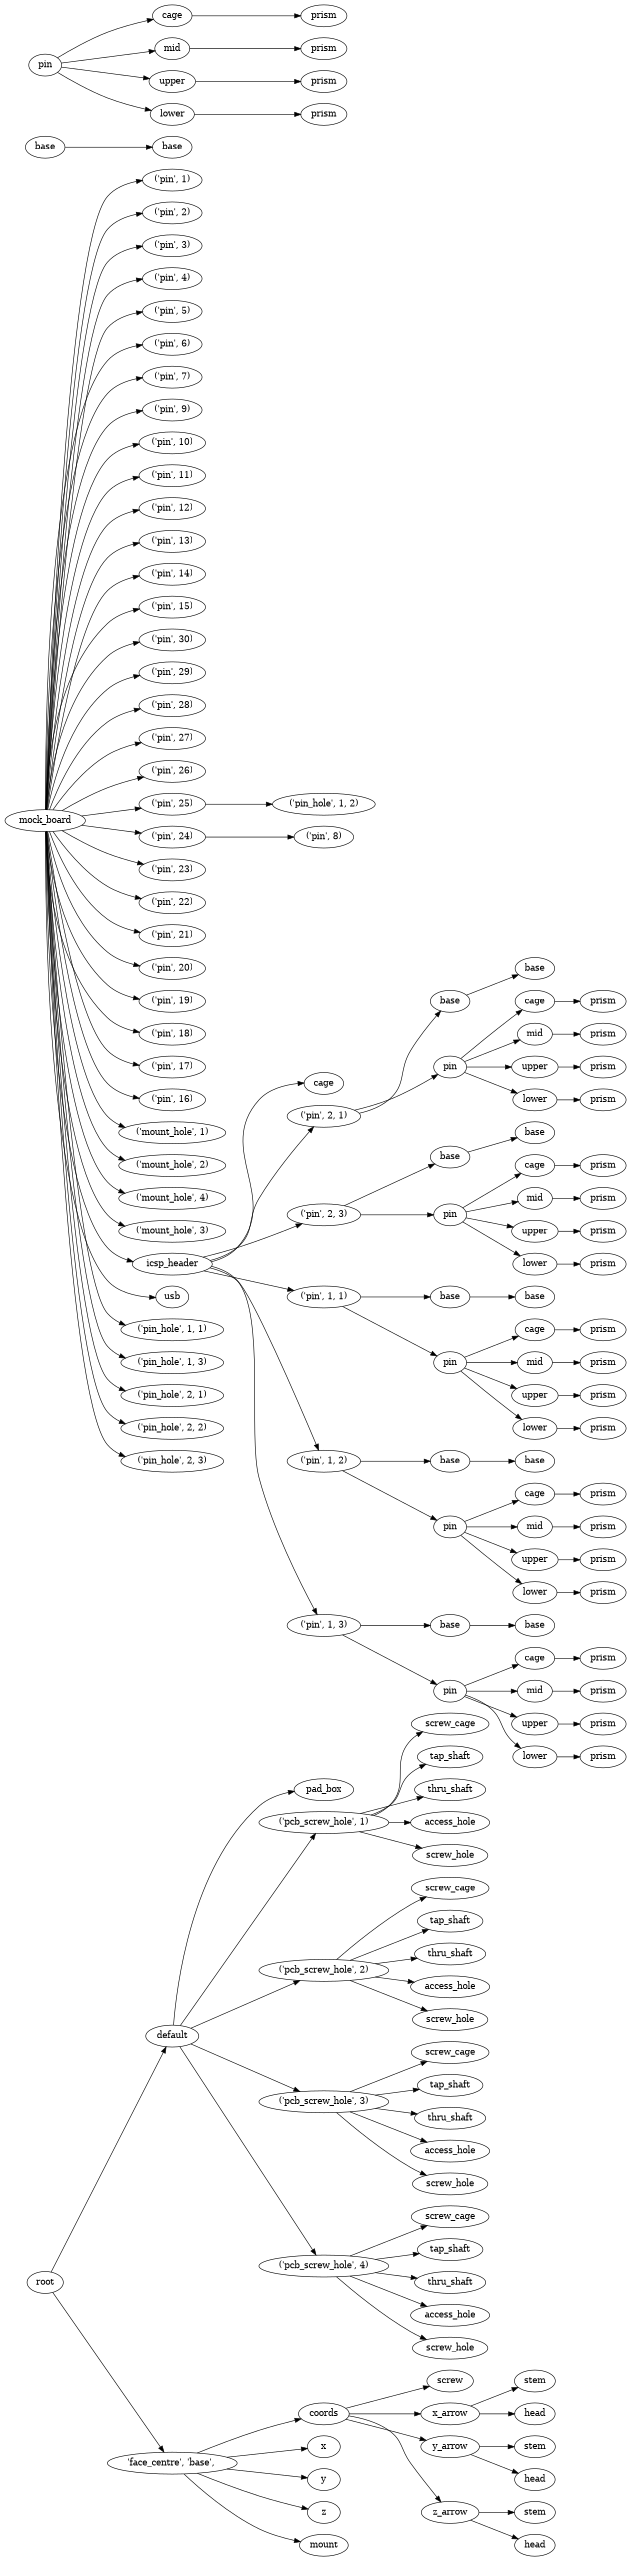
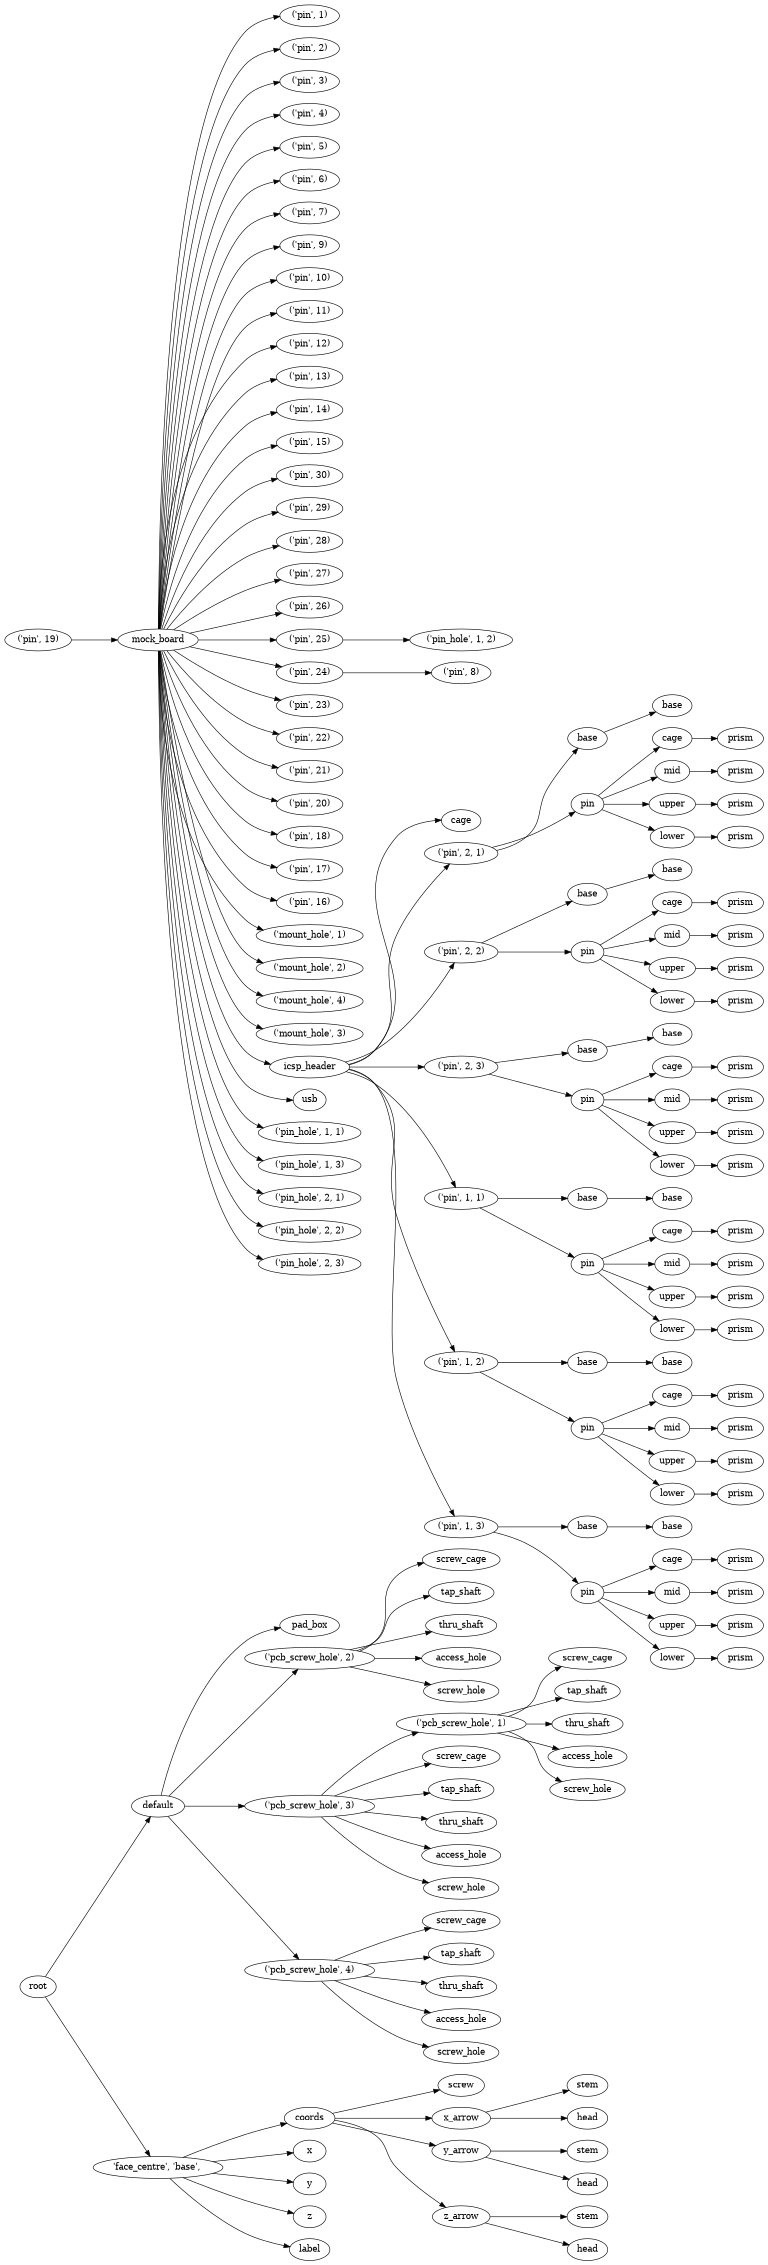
edge "mock_board" -> "('pin', 19)": reversed
node "('pin', 2, 2)": added
edge "default" -> "('pcb_screw_hole', 1)": now "('pcb_screw_hole', 3)" -> "('pcb_screw_hole', 1)"
node "mount": label "mount" -> "label"
